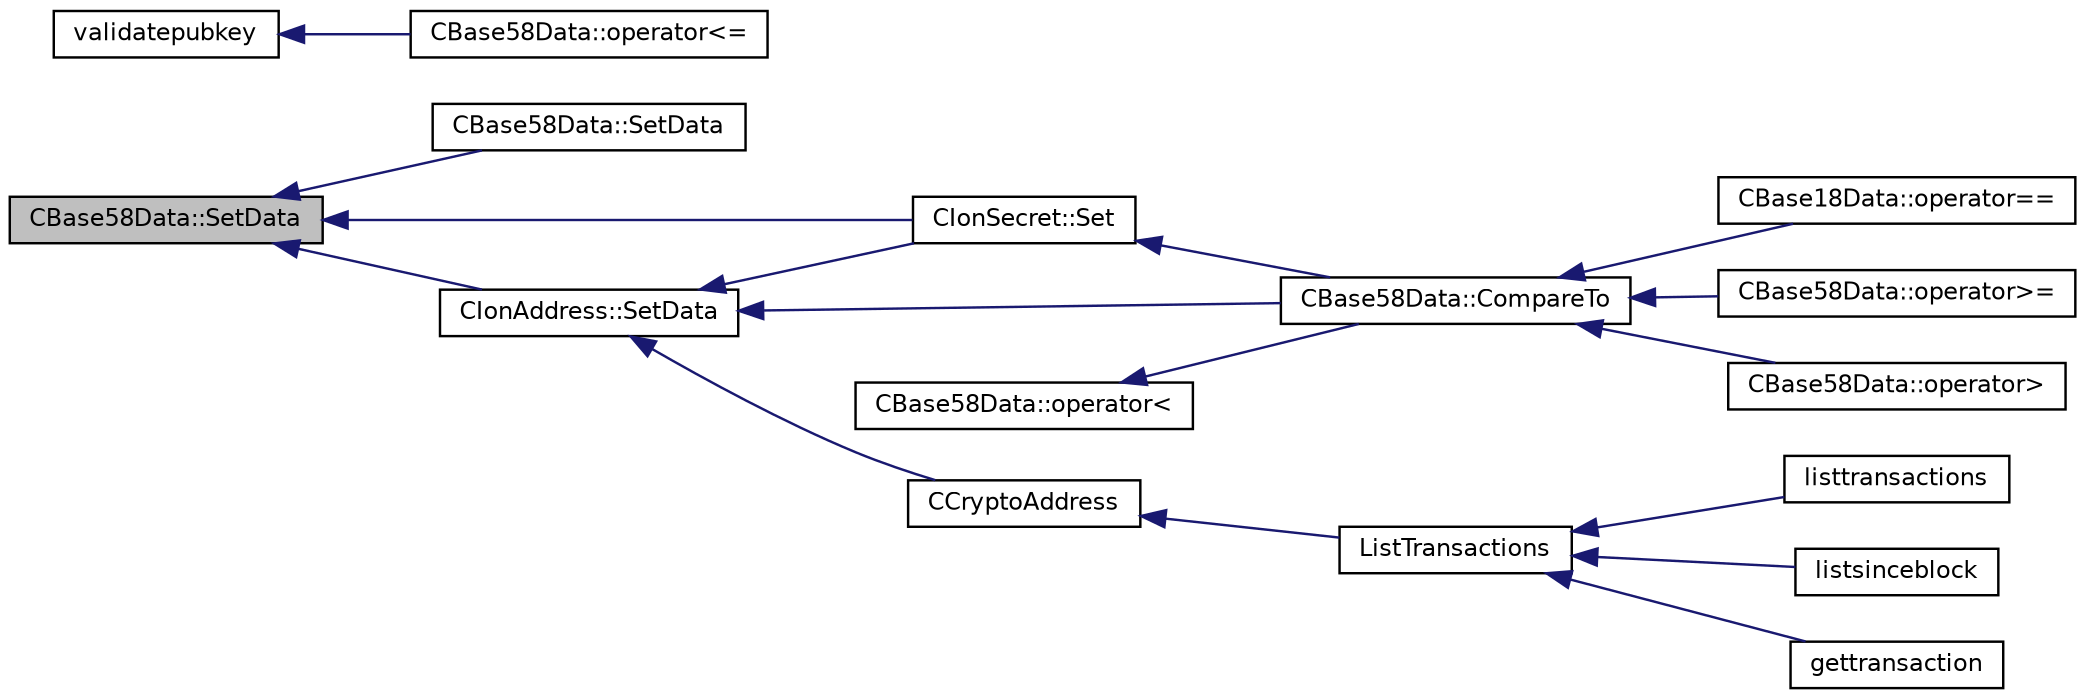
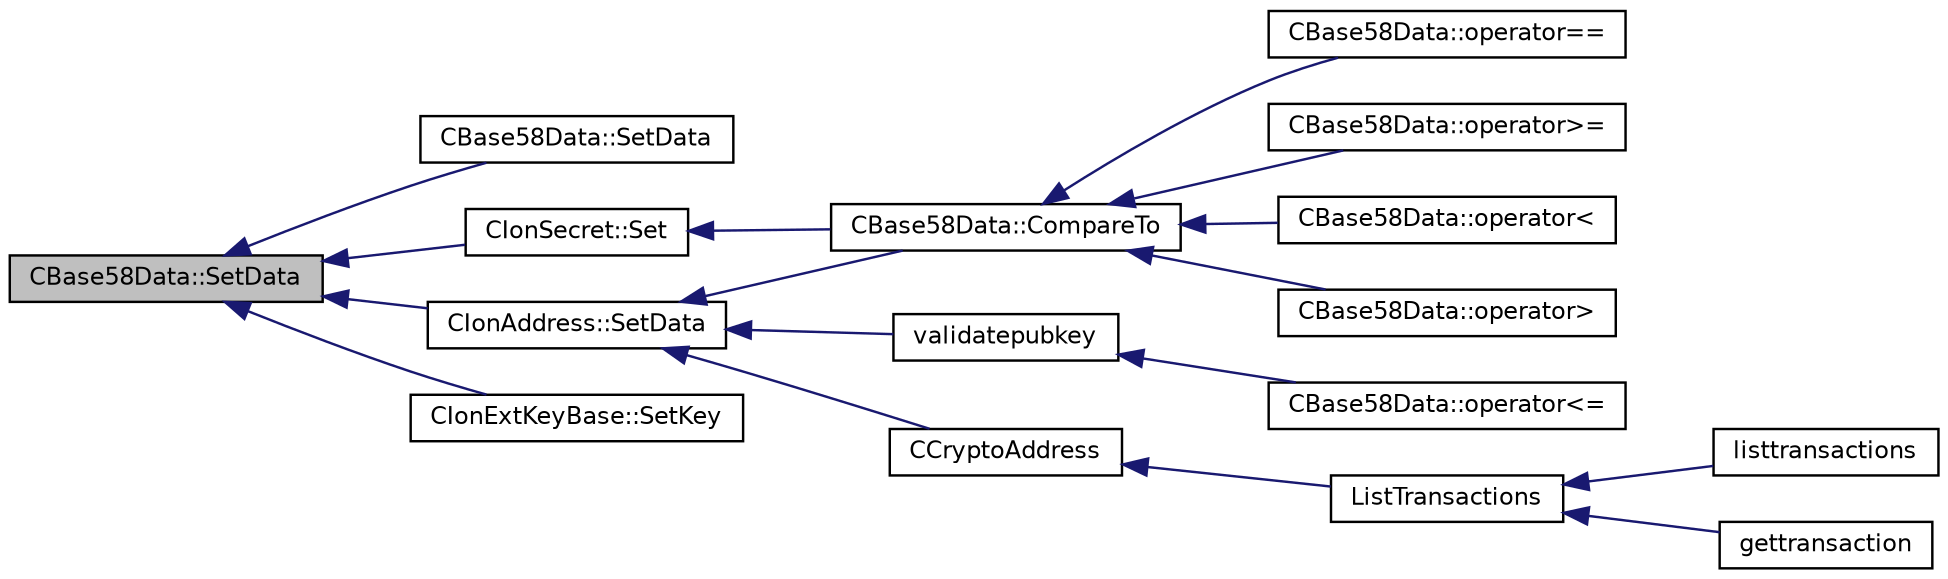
node "CBase18Data::operator==": label "CBase18Data::operator==" -> "CBase58Data::operator=="
edge "CIonSecret::Set" -> "CIonAddress::SetData": now "validatepubkey" -> "CIonAddress::SetData"
edge "CBase58Data::CompareTo" -> "CBase58Data::operator<": reversed
node "CIonExtKeyBase::SetKey": added
node "listsinceblock": removed
